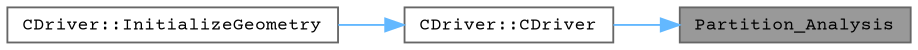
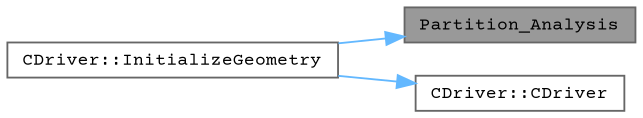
edge "CDriver::CDriver" -> "Partition_Analysis": now "CDriver::InitializeGeometry" -> "Partition_Analysis"
